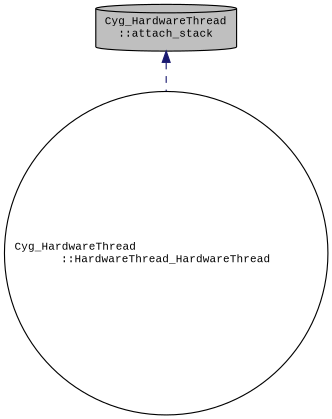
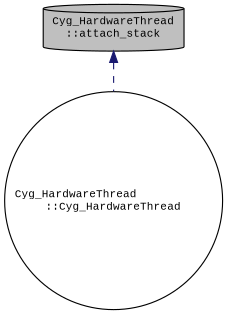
node "Cyg_HardwareThread ::HardwareThread_HardwareThread": label "Cyg_HardwareThread ::HardwareThread_HardwareThread" -> "Cyg_HardwareThread ::Cyg_HardwareThread"
